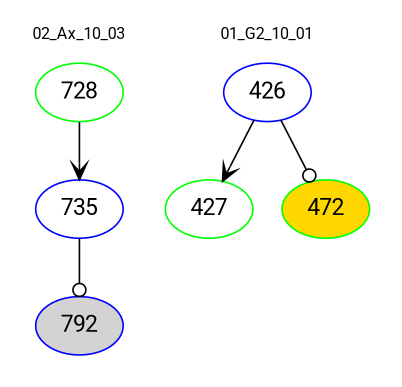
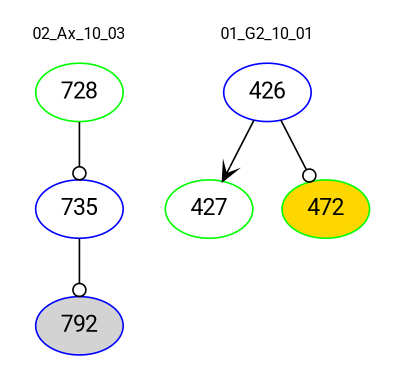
edge "728" -> "735": arrowhead vee -> odot
